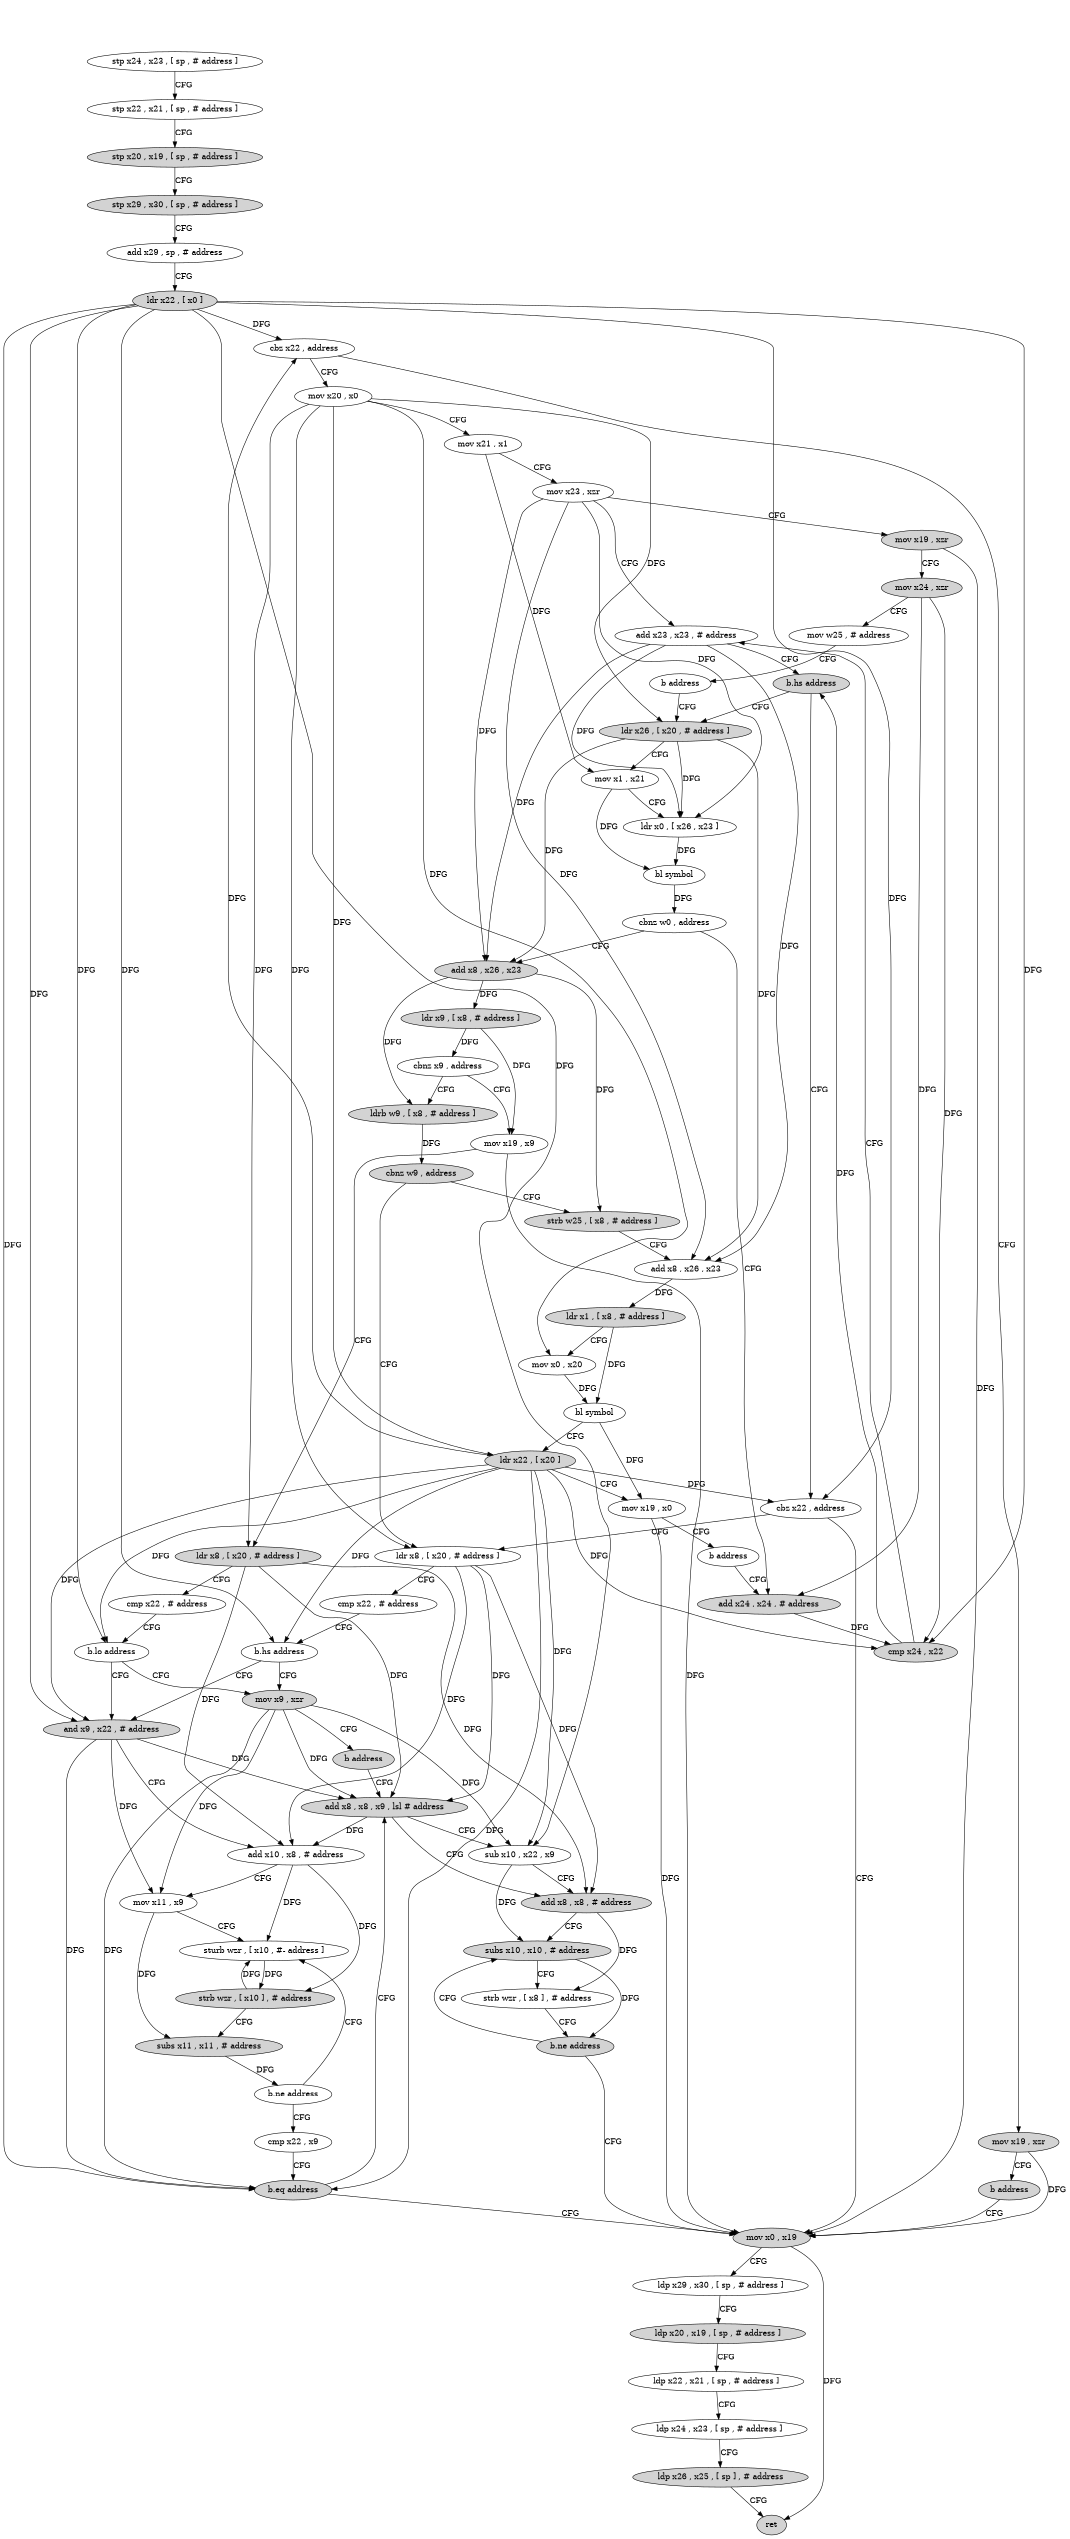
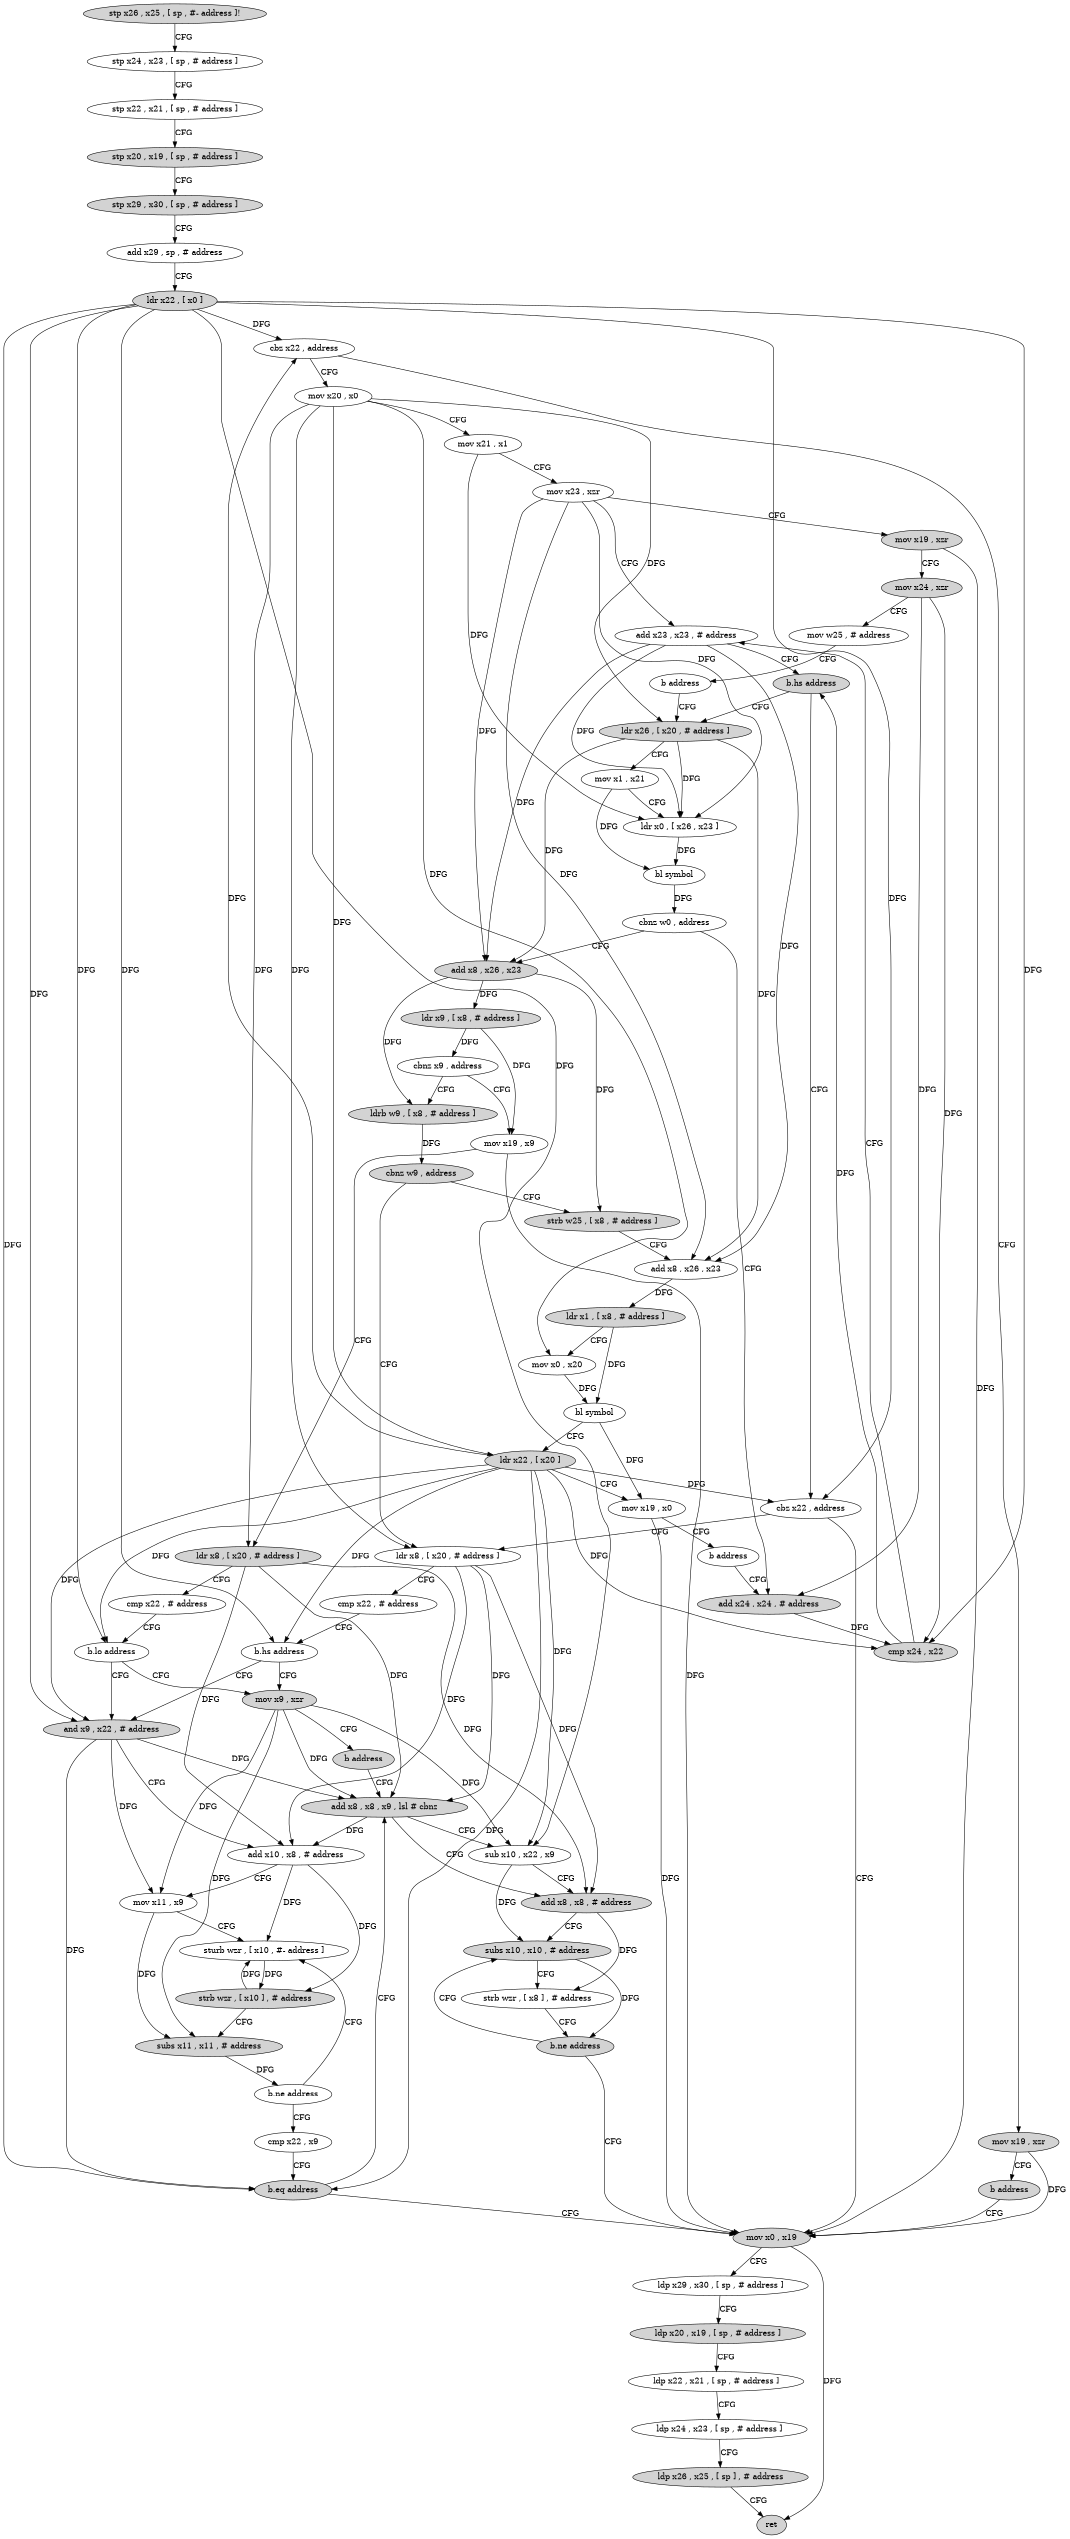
node "stp x26 , x25 , [ sp , #- address ]!": added
edge "mov x21 , x1" -> "mov x1 , x21": now "mov x21 , x1" -> "ldr x0 , [ x26 , x23 ]"
node "add x8 , x8 , x9 , lsl # address": label "add x8 , x8 , x9 , lsl # address" -> "add x8 , x8 , x9 , lsl # cbnz"
edge "mov x9 , xzr" -> "b.eq address": now "mov x9 , xzr" -> "subs x11 , x11 , # address"
